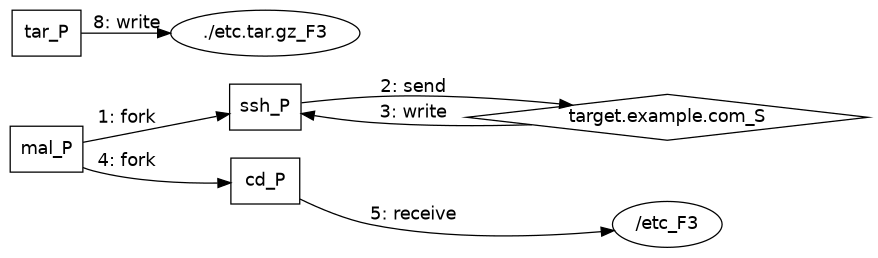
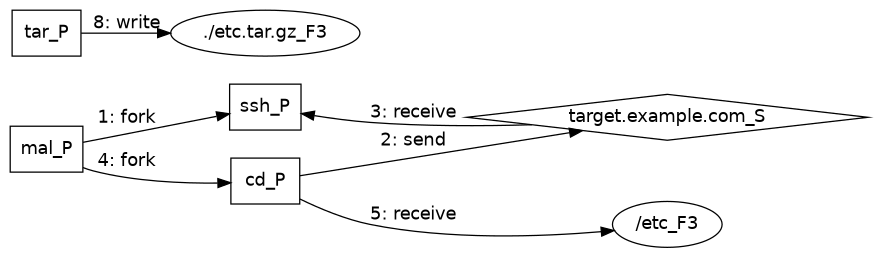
edge "ssh_P" -> "target.example.com_S": now "cd_P" -> "target.example.com_S"
edge "target.example.com_S" -> "ssh_P": label "3: write" -> "3: receive"
